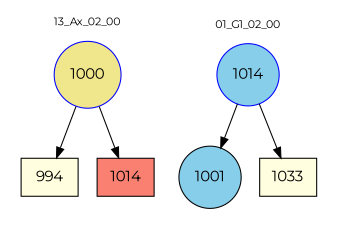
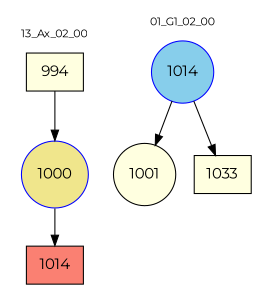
edge "1000" -> "994": reversed
node "1001": fillcolor skyblue -> lightyellow
